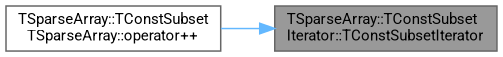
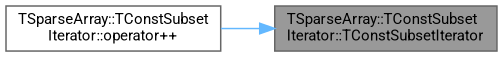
node "TSparseArray::TConstSubset TSparseArray::operator++": label "TSparseArray::TConstSubset TSparseArray::operator++" -> "TSparseArray::TConstSubset Iterator::operator++"
